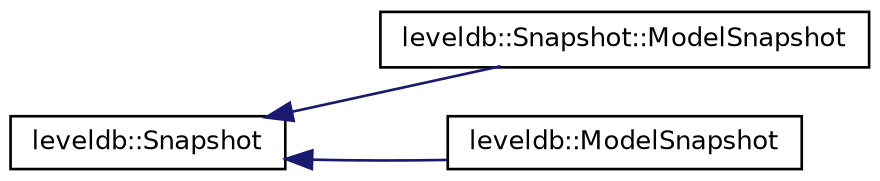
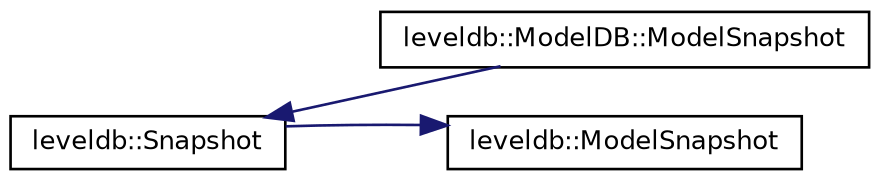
node "leveldb::Snapshot::ModelSnapshot": label "leveldb::Snapshot::ModelSnapshot" -> "leveldb::ModelDB::ModelSnapshot"
edge "leveldb::ModelSnapshot" -> "leveldb::Snapshot": reversed
